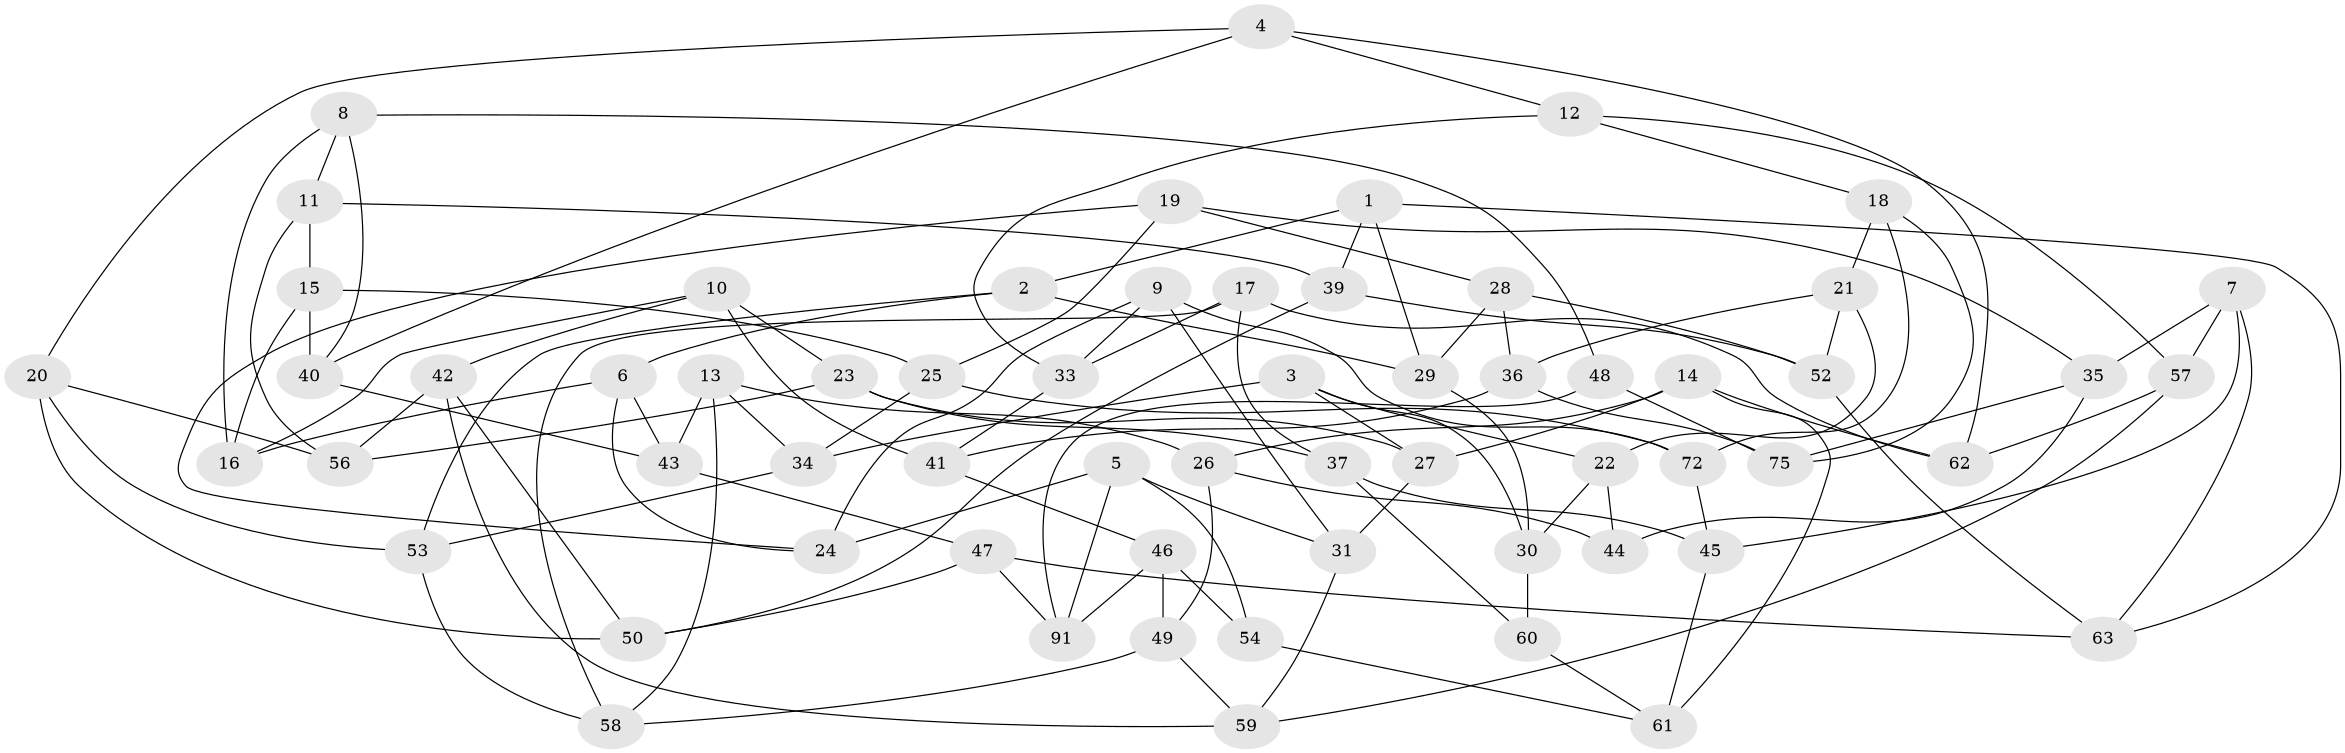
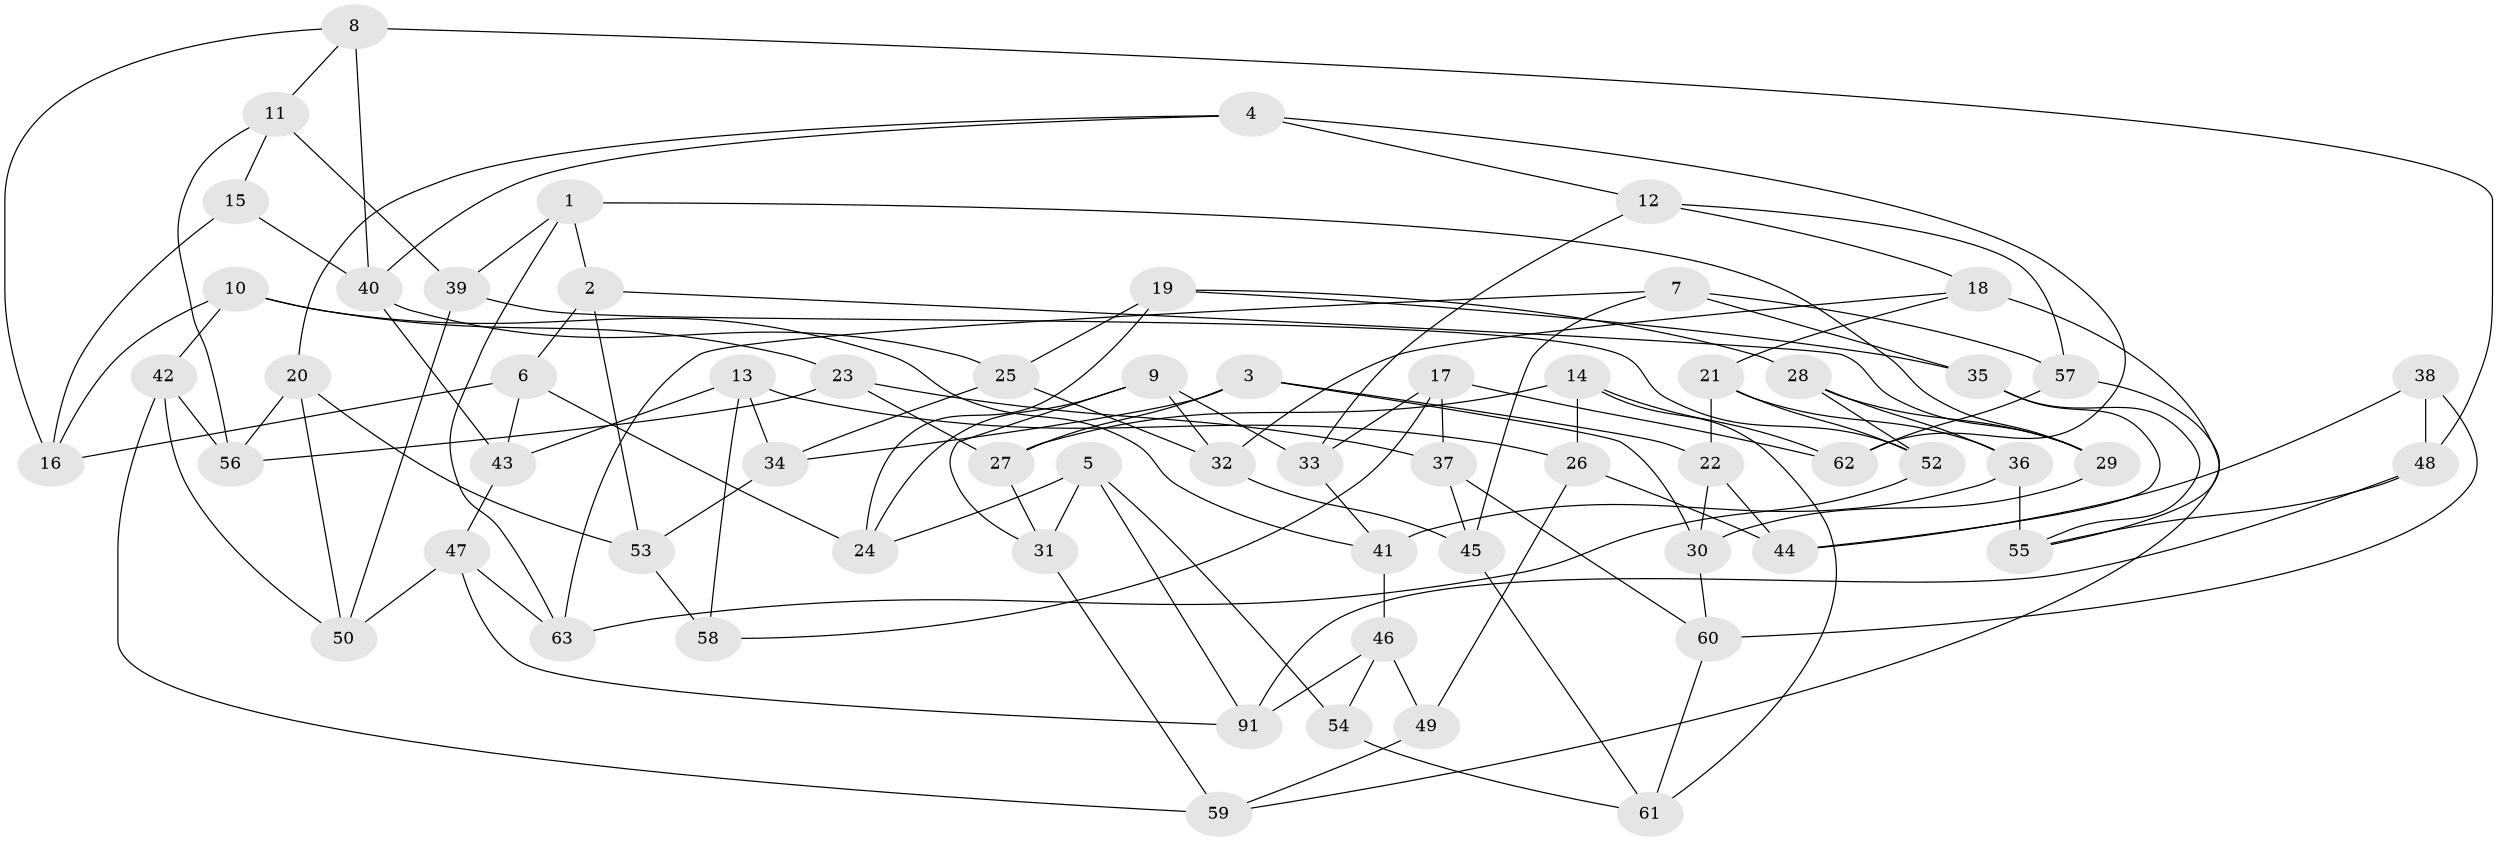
edge "15" -- "25": now "40" -- "25"
node "38": added
node "72": label "72" -> "32"
node "75": label "75" -> "55"
edge "49" -- "58": removed
